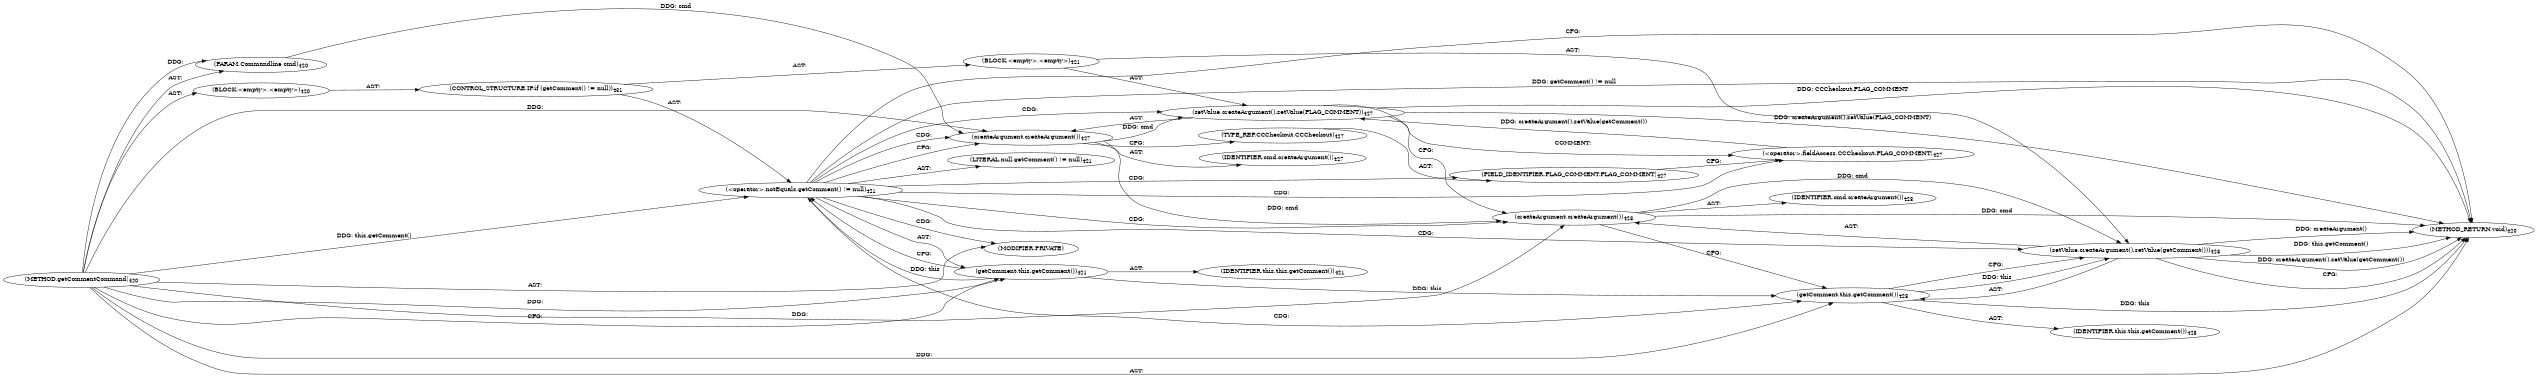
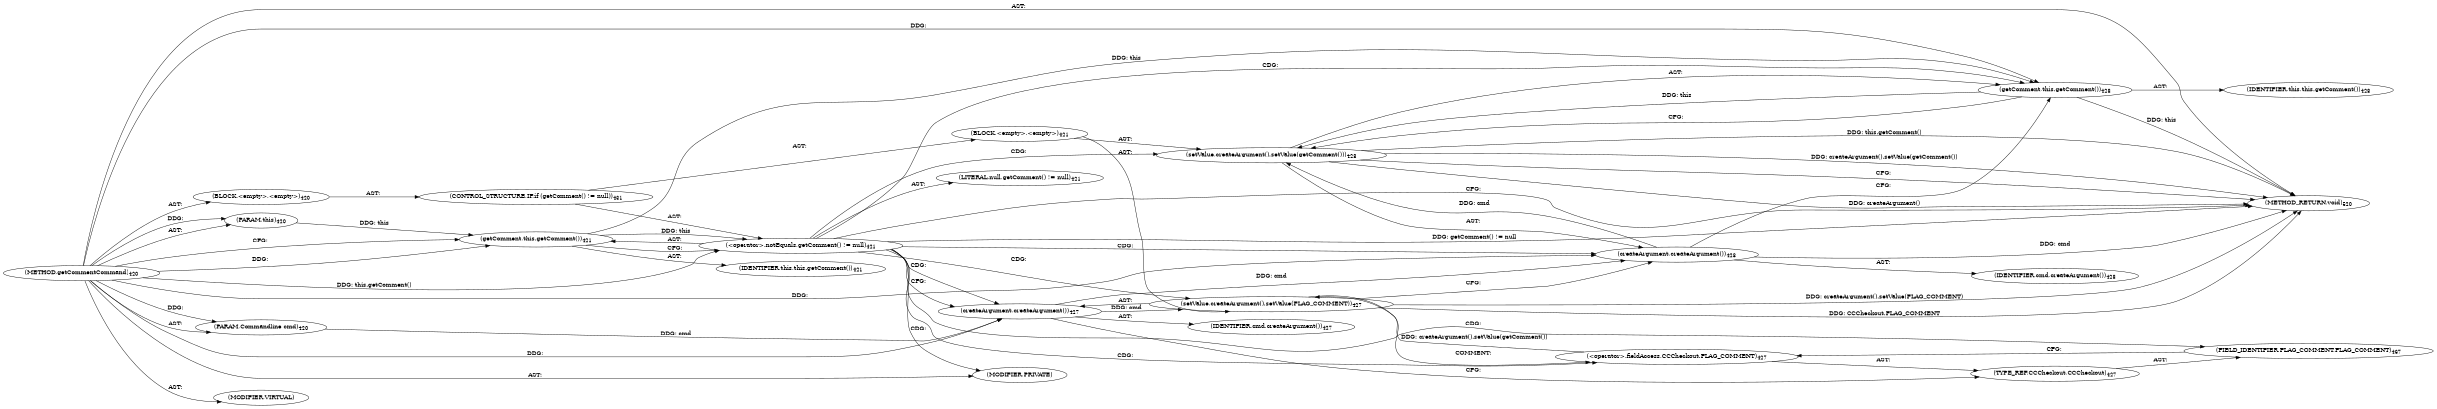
node "(FIELD_IDENTIFIER,FLAG_COMMENT,FLAG_COMMENT)": text "427" -> "467"
node "(PARAM,this)": added
node "(METHOD_RETURN,void)": text "420" -> "520"
edge "(<operator>.fieldAccess,CCCheckout.FLAG_COMMENT)" -> "(TYPE_REF,CCCheckout,CCCheckout)": added, label "AST:"
node "(MODIFIER,VIRTUAL)": added
